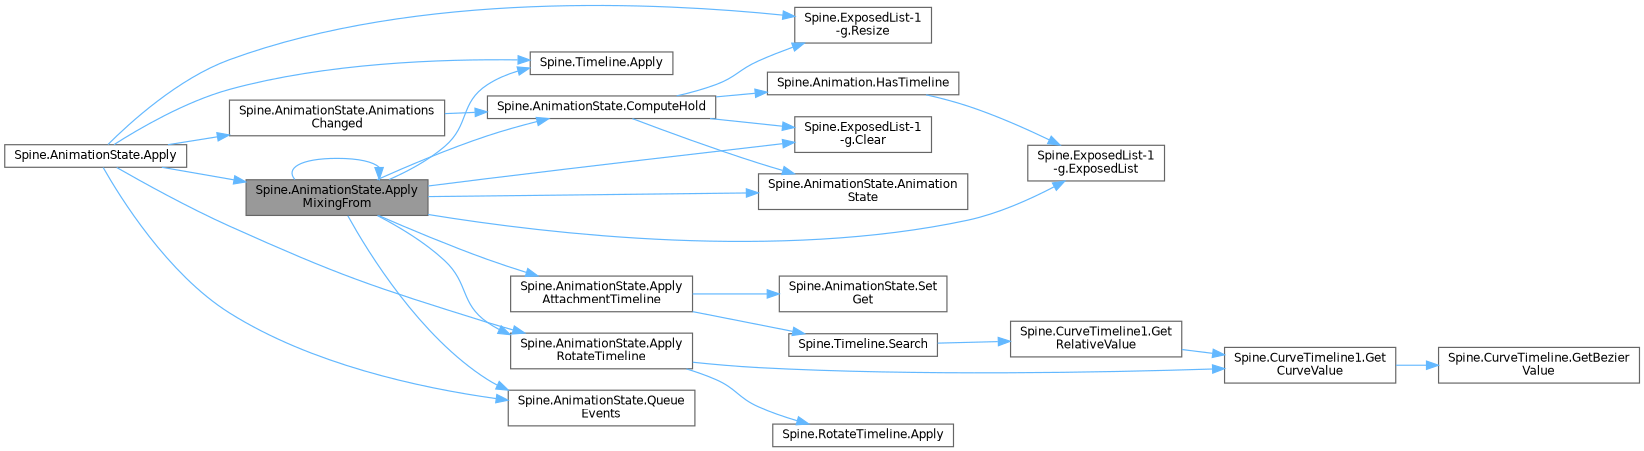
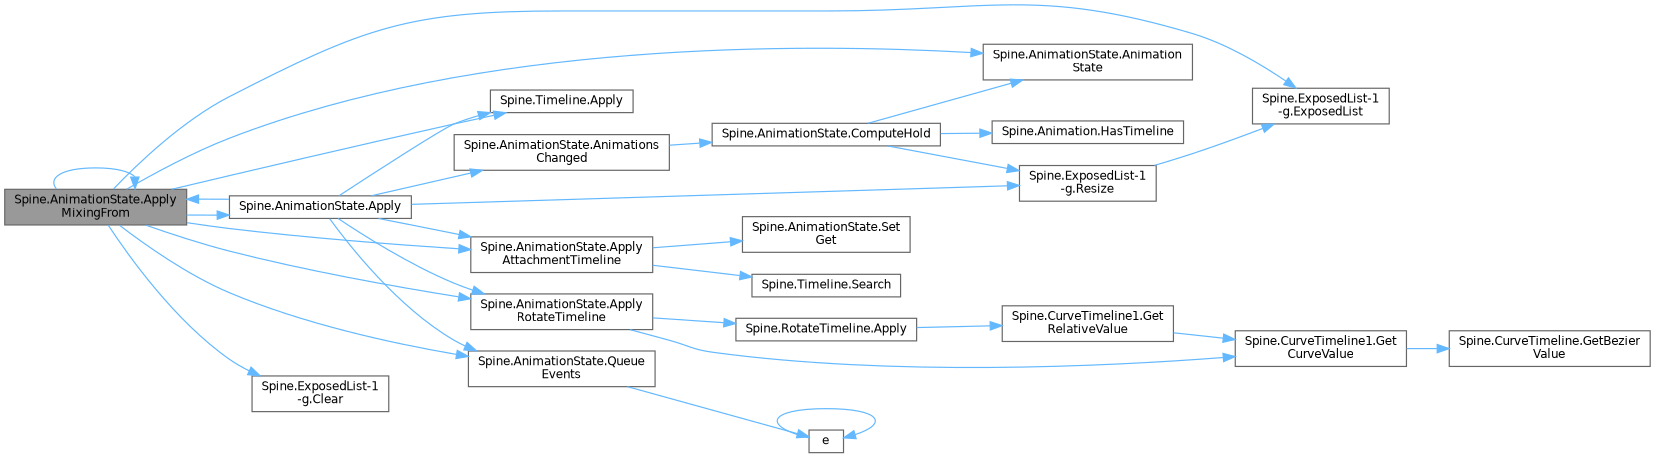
edge "Spine.Animation.HasTimeline" -> "Spine.ExposedList-1 -g.ExposedList": now "Spine.ExposedList-1 -g.Resize" -> "Spine.ExposedList-1 -g.ExposedList"
edge "Spine.AnimationState.ComputeHold" -> "Spine.ExposedList-1 -g.Clear": removed
edge "Spine.AnimationState.Apply MixingFrom" -> "Spine.AnimationState.ComputeHold": now "Spine.AnimationState.Apply MixingFrom" -> "Spine.AnimationState.Apply"
edge "Spine.AnimationState.Apply" -> "Spine.AnimationState.Apply AttachmentTimeline": added
edge "Spine.Timeline.Search" -> "Spine.CurveTimeline1.Get RelativeValue": now "Spine.RotateTimeline.Apply" -> "Spine.CurveTimeline1.Get RelativeValue"
node "e": added
